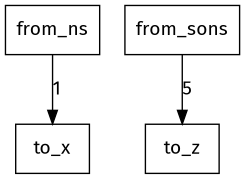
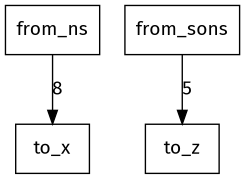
edge "from_ns" -> "to_x": label "1" -> "8"
